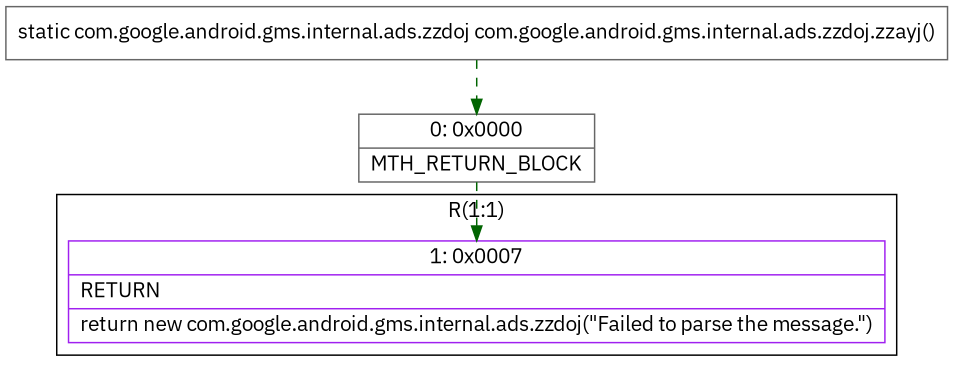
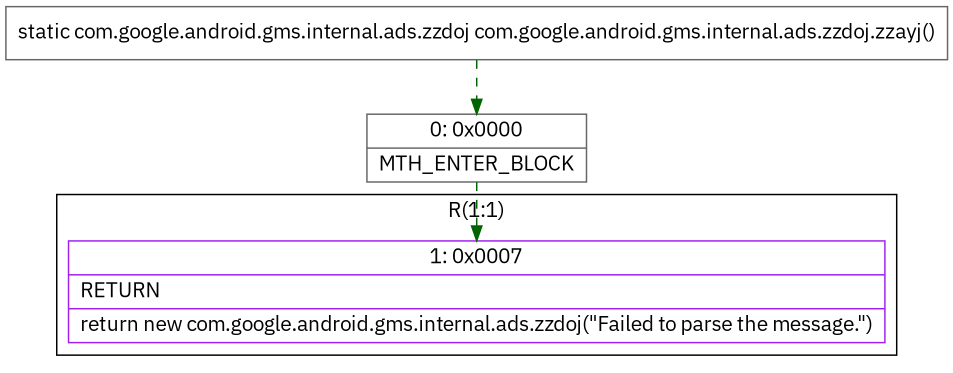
node "0: 0x0000": text "MTH_RETURN_BLOCK" -> "MTH_ENTER_BLOCK"
